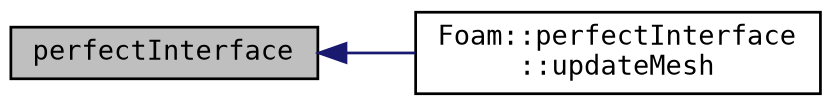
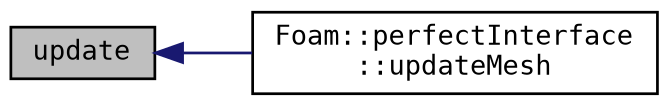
node "perfectInterface": label "perfectInterface" -> "update"
